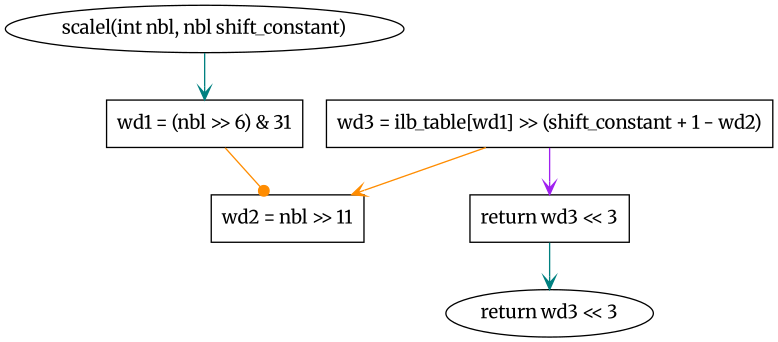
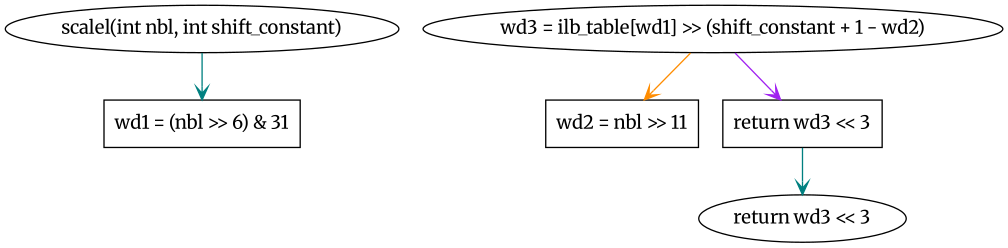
node "scalel(int nbl, nbl shift_constant)": label "scalel(int nbl, nbl shift_constant)" -> "scalel(int nbl, int shift_constant)"
node "wd3 = ilb_table[wd1] >> (shift_constant + 1 - wd2)": shape box -> ellipse
edge "wd1 = (nbl >> 6) & 31" -> "wd2 = nbl >> 11": removed
